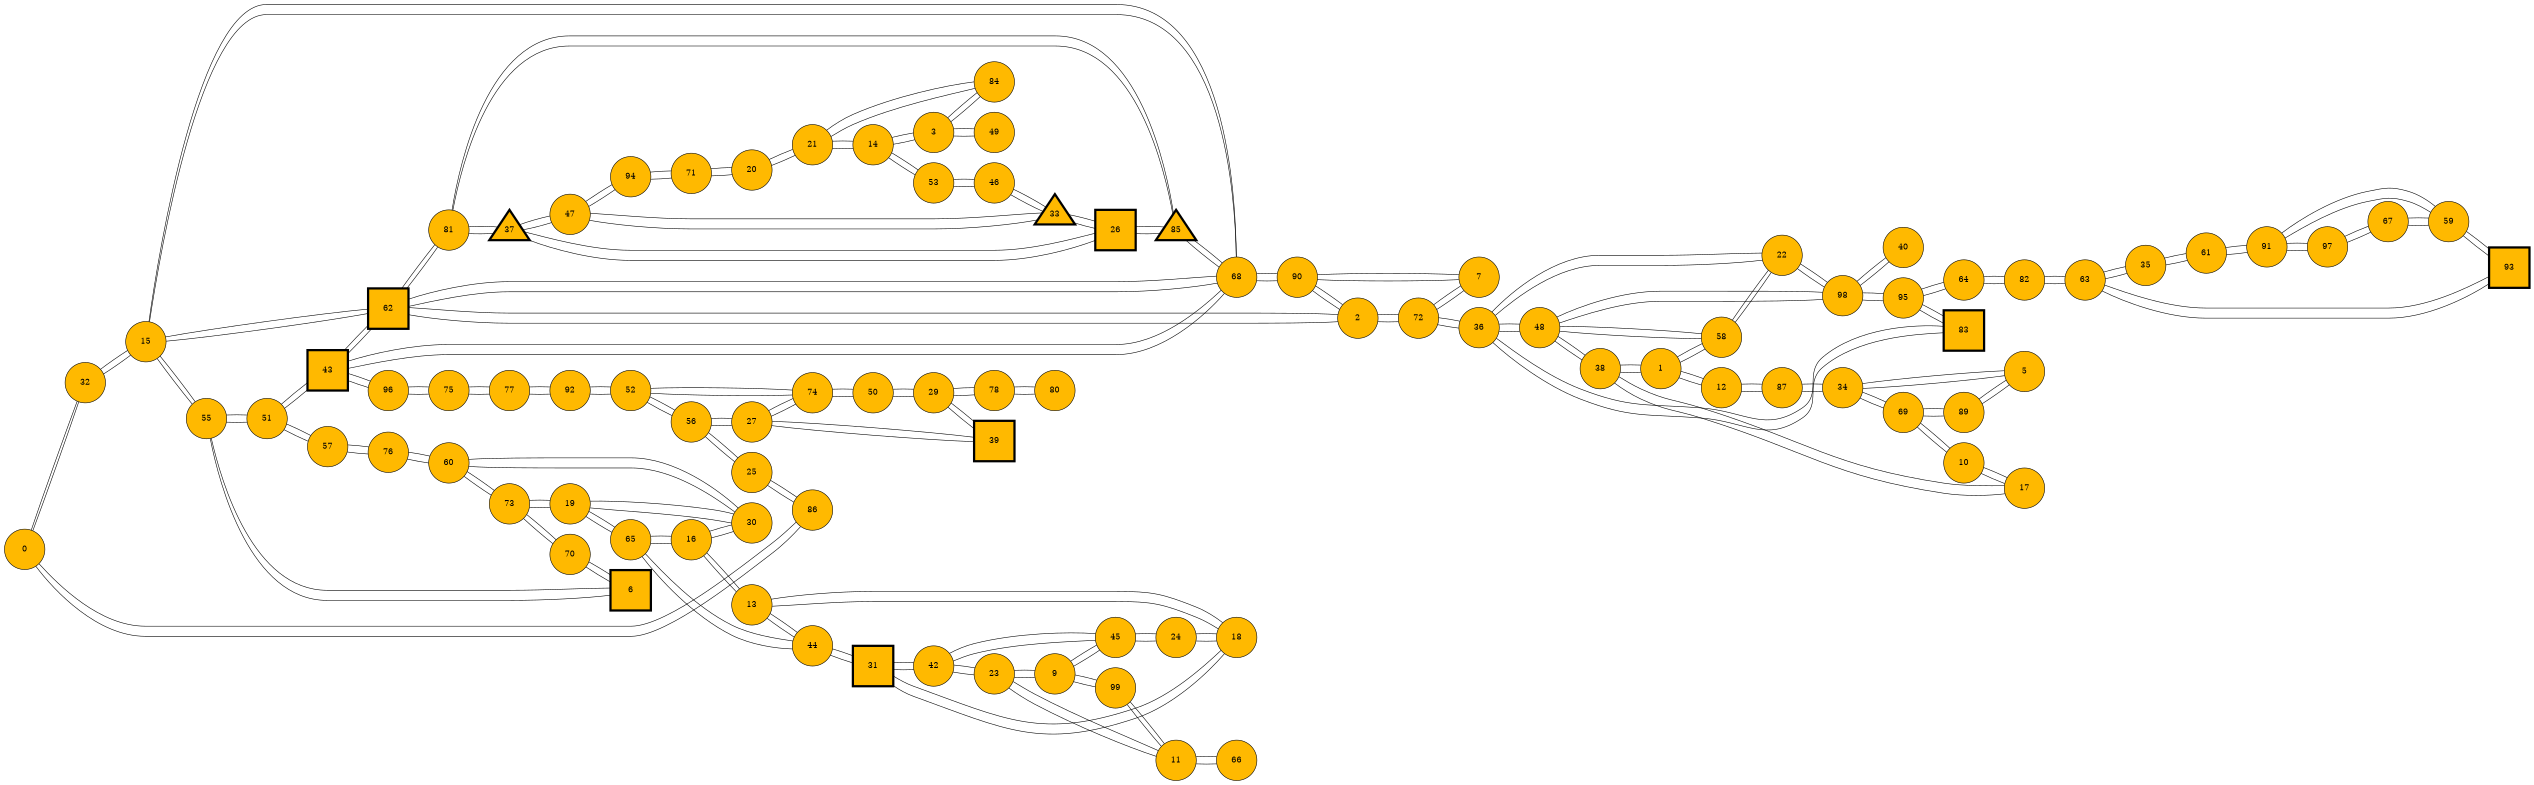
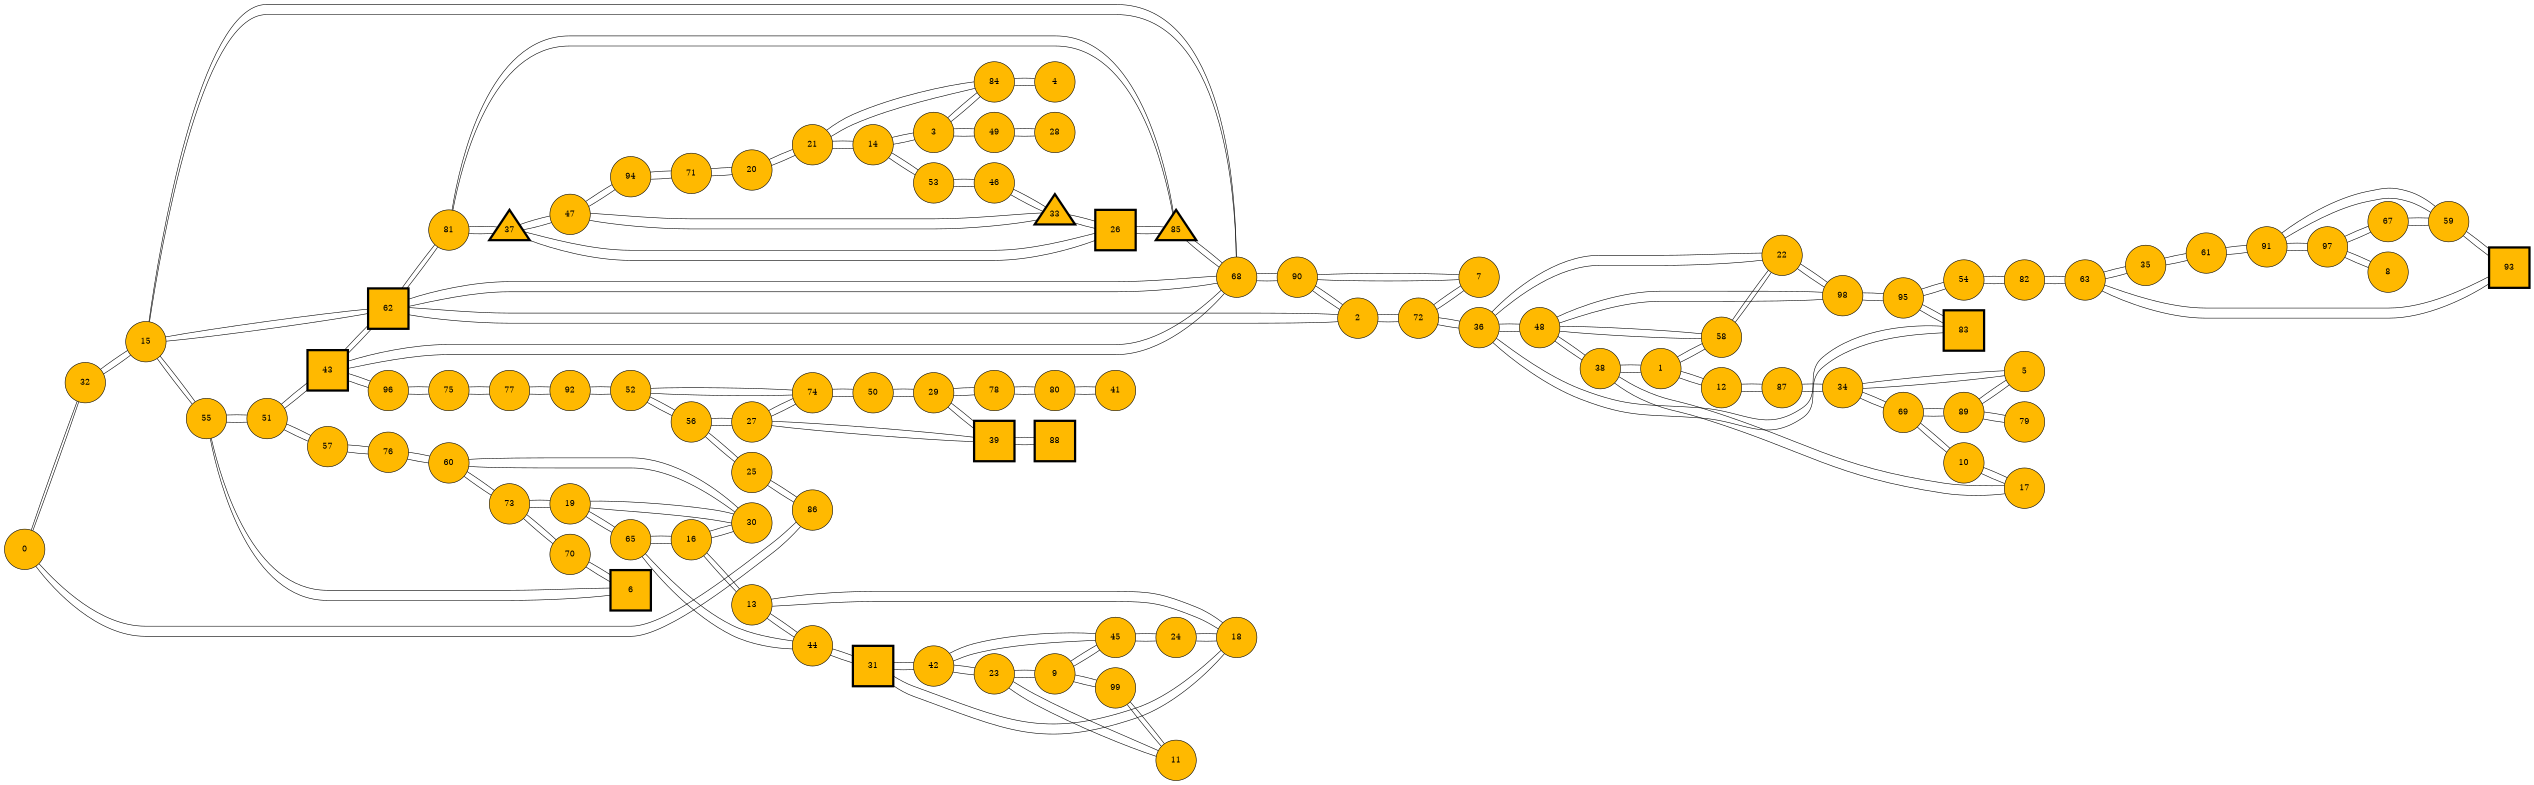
node "4": added
node "28": added
node "40": removed
node "8": added
node "64": label "64" -> "54"
node "41": added
node "79": added
node "88": added
node "66": removed
